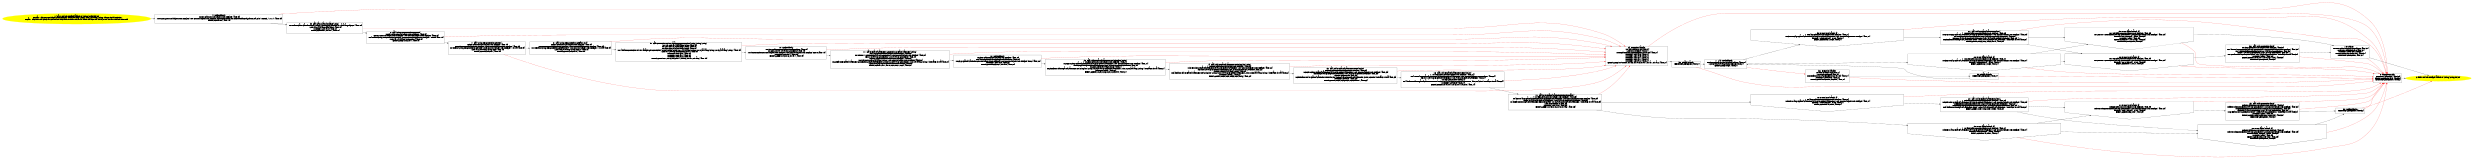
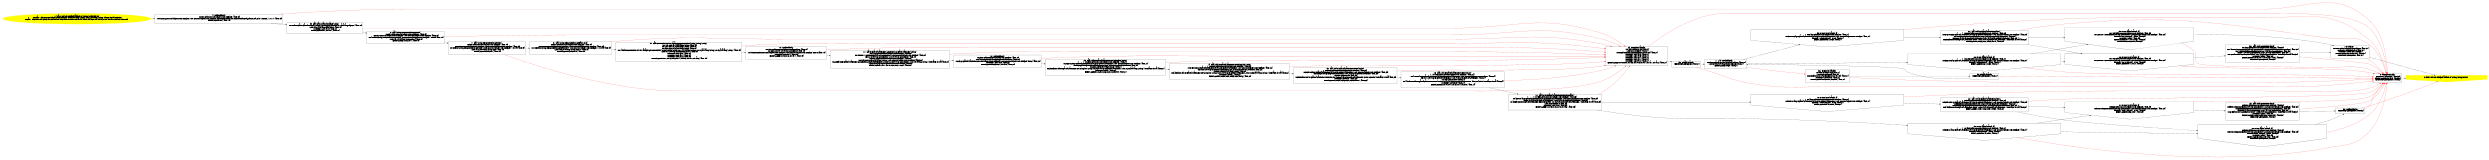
node "2: Exit void NewsHelper.addNews(String,String,int,int)": shape ellipse -> invhouse
